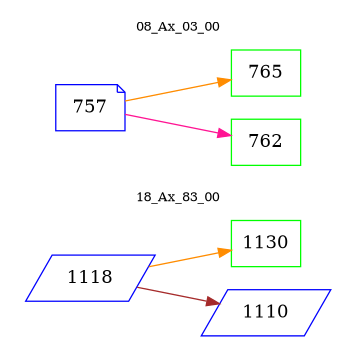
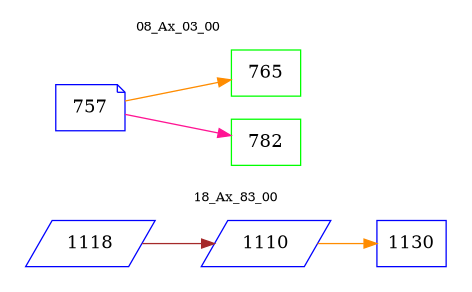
node "762": label "762" -> "782"
node "1130": color green -> blue
edge "1118" -> "1130": now "1110" -> "1130"
